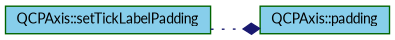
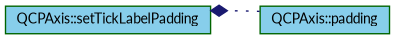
edge "QCPAxis::setTickLabelPadding" -> "QCPAxis::padding": reversed
